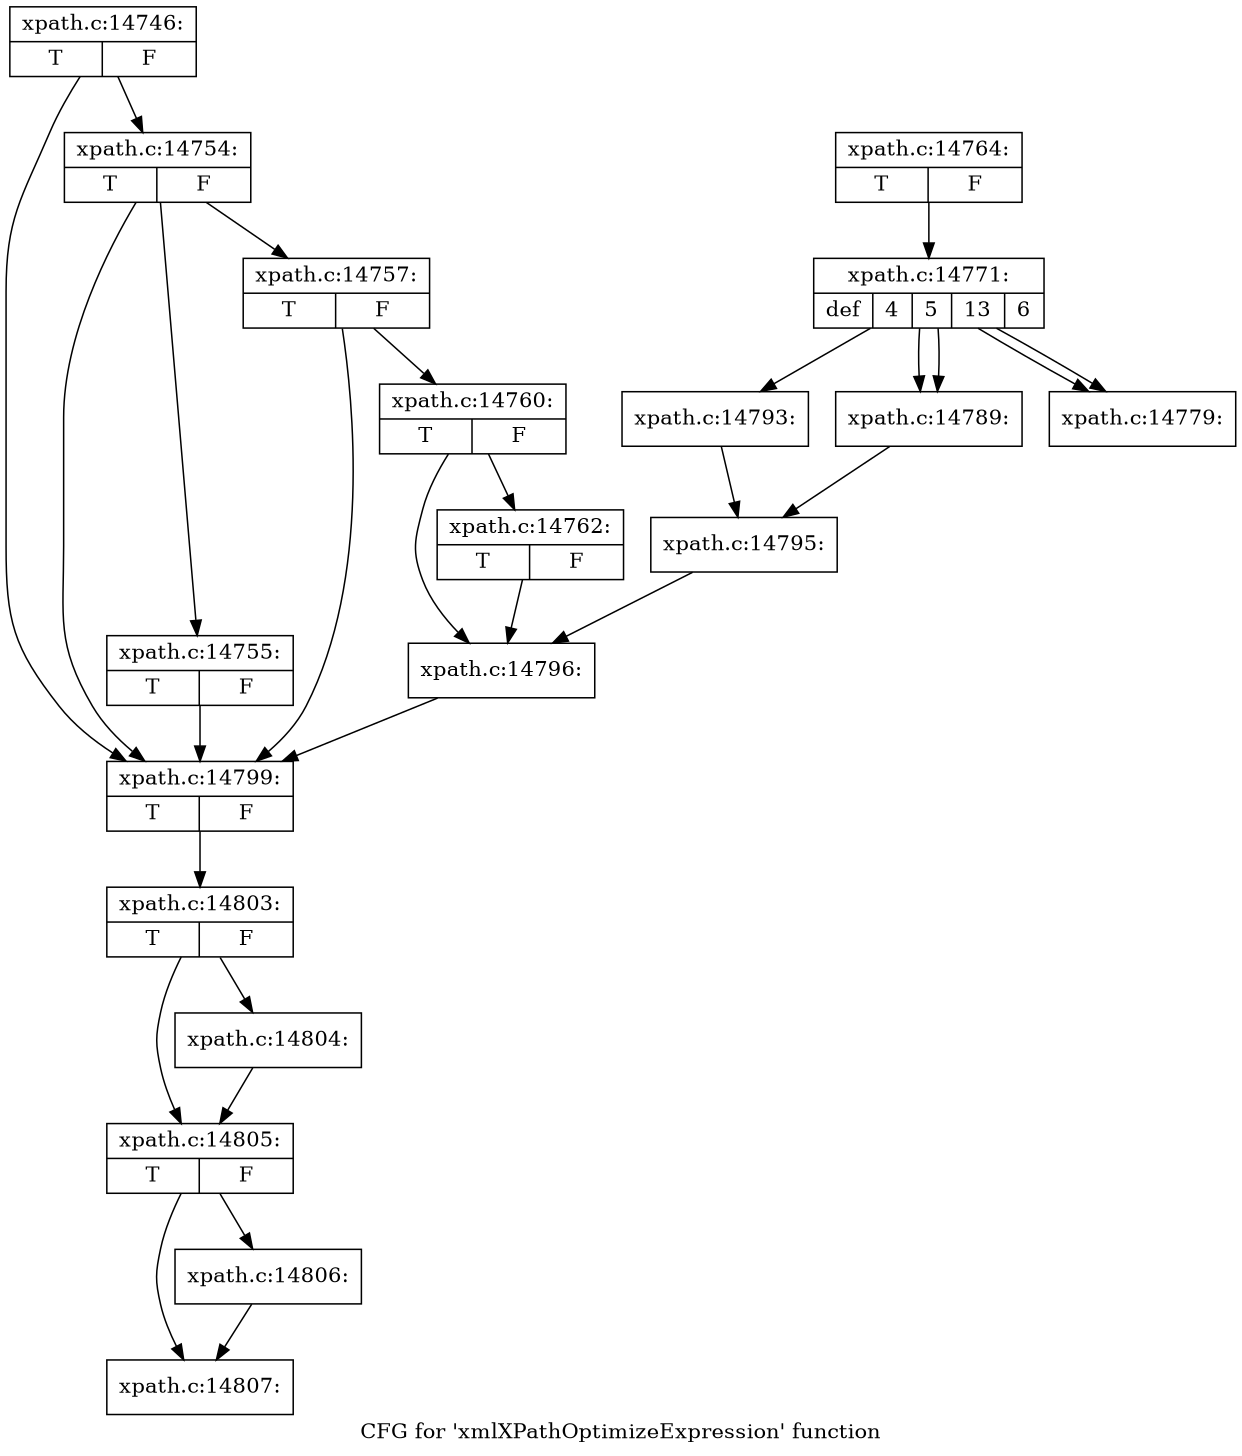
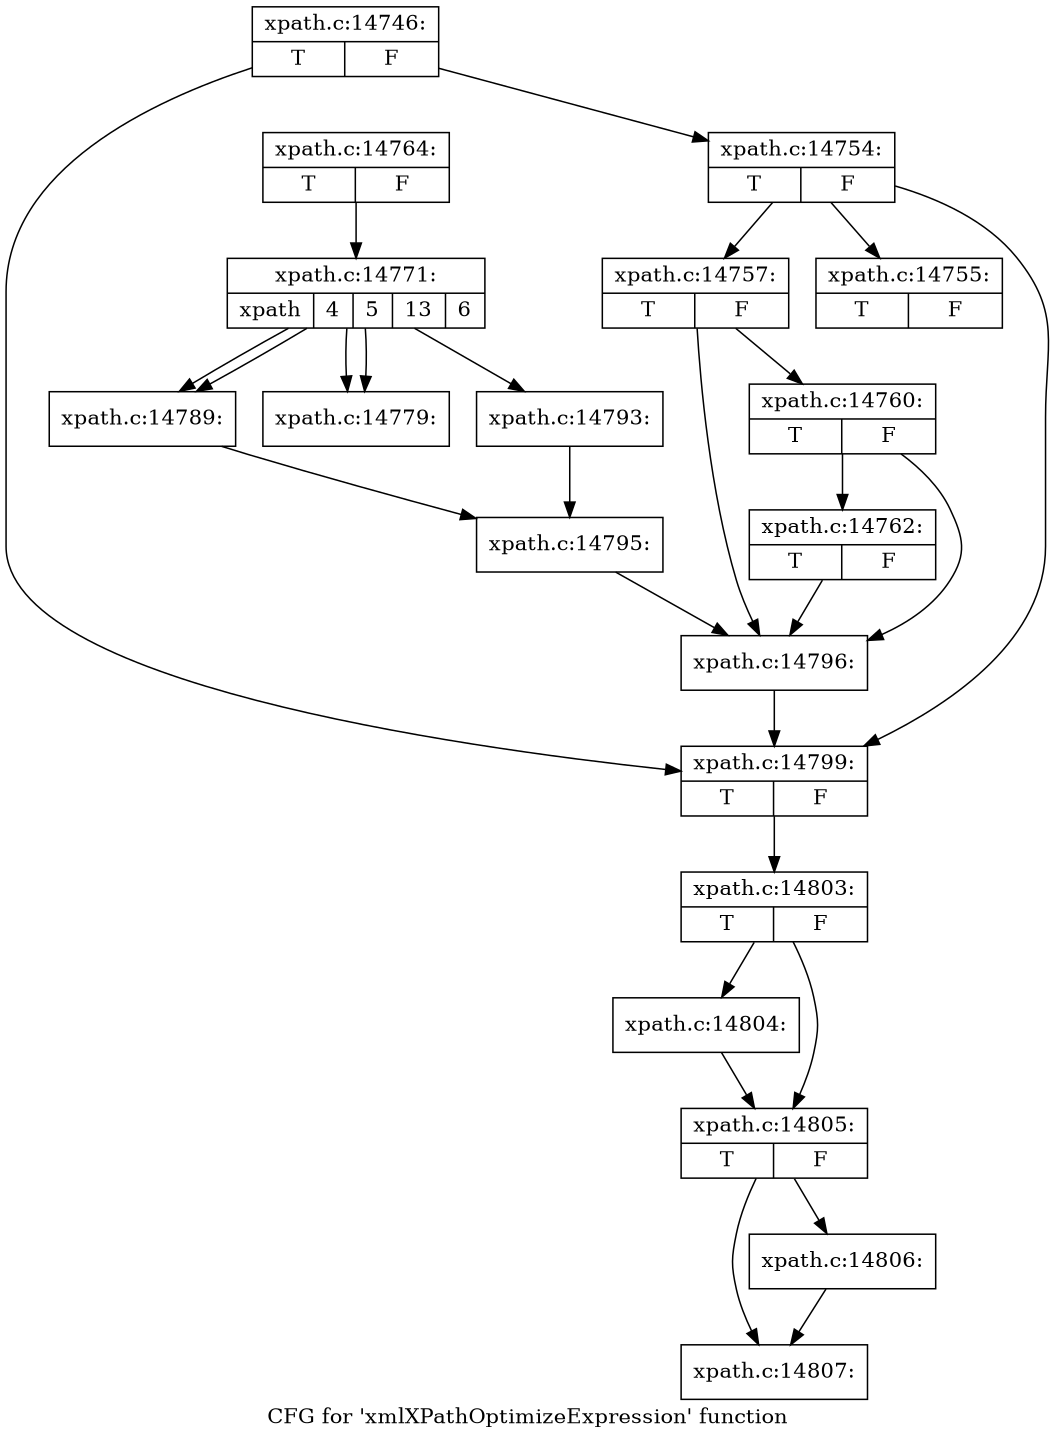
node "xpath.c:14771:": text "def" -> "xpath"
edge "xpath.c:14757:" -> "xpath.c:14799:": now "xpath.c:14757:" -> "xpath.c:14796:"
edge "xpath.c:14755:" -> "xpath.c:14799:": removed
